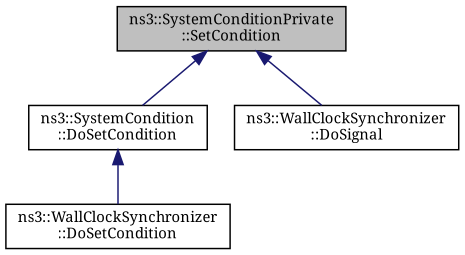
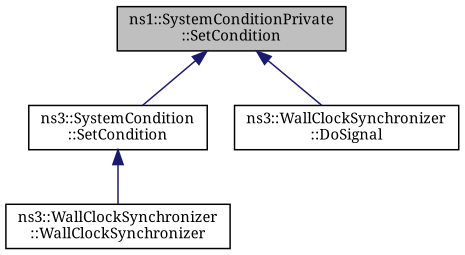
node "ns3::SystemConditionPrivate ::SetCondition": label "ns3::SystemConditionPrivate ::SetCondition" -> "ns1::SystemConditionPrivate ::SetCondition"
node "ns3::SystemCondition ::DoSetCondition": label "ns3::SystemCondition ::DoSetCondition" -> "ns3::SystemCondition ::SetCondition"
node "ns3::WallClockSynchronizer ::DoSetCondition": label "ns3::WallClockSynchronizer ::DoSetCondition" -> "ns3::WallClockSynchronizer ::WallClockSynchronizer"
